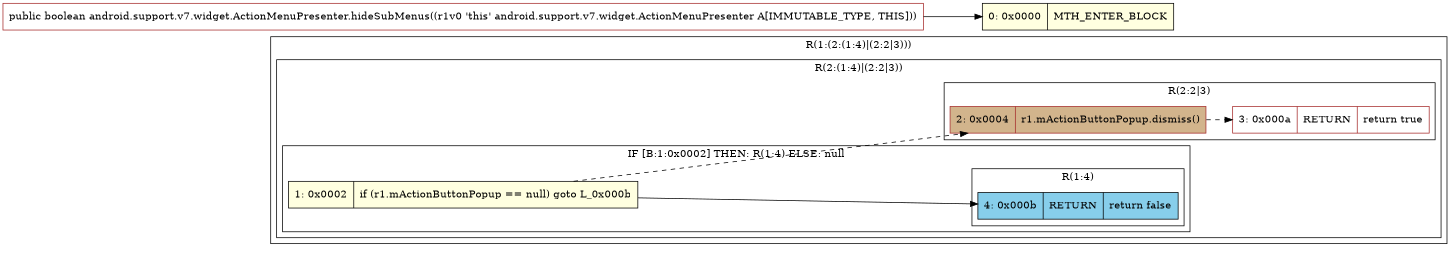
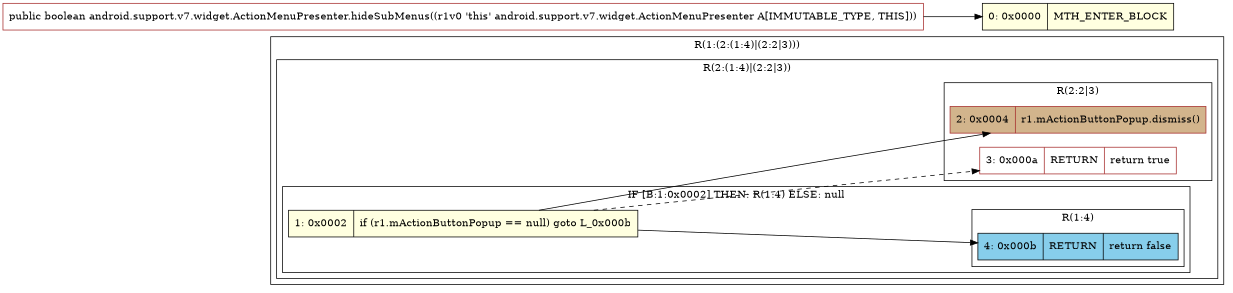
edge "2: 0x0004" -> "3: 0x000a": now "1: 0x0002" -> "3: 0x000a"
edge "1: 0x0002" -> "2: 0x0004": style dashed -> solid
